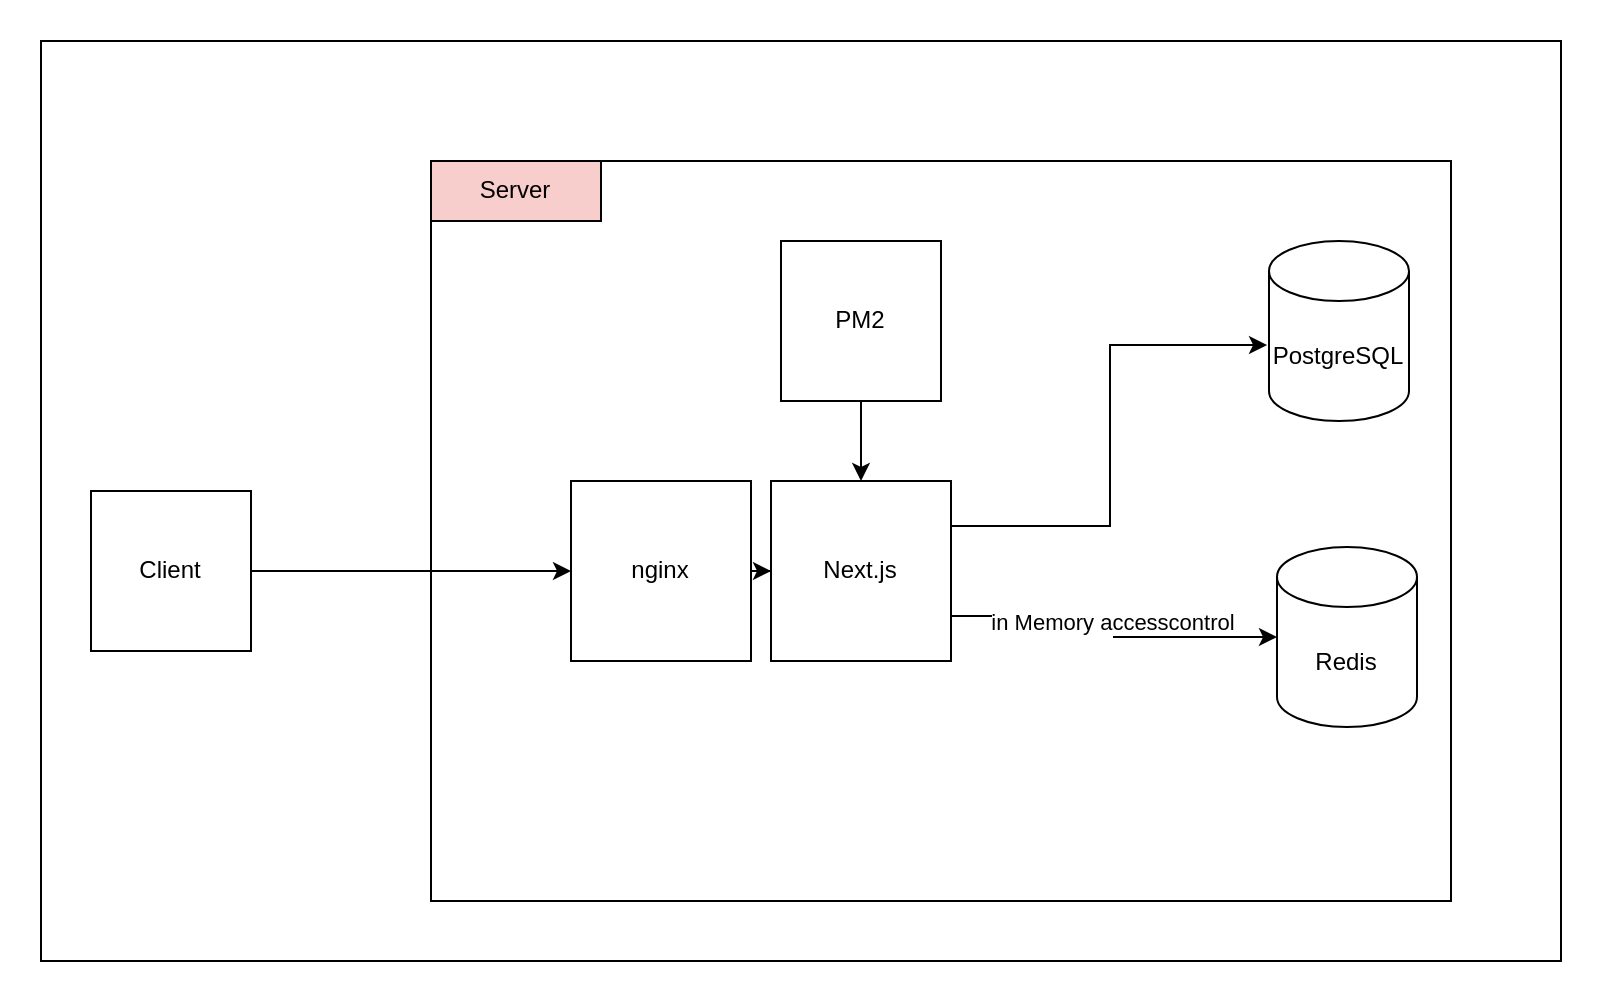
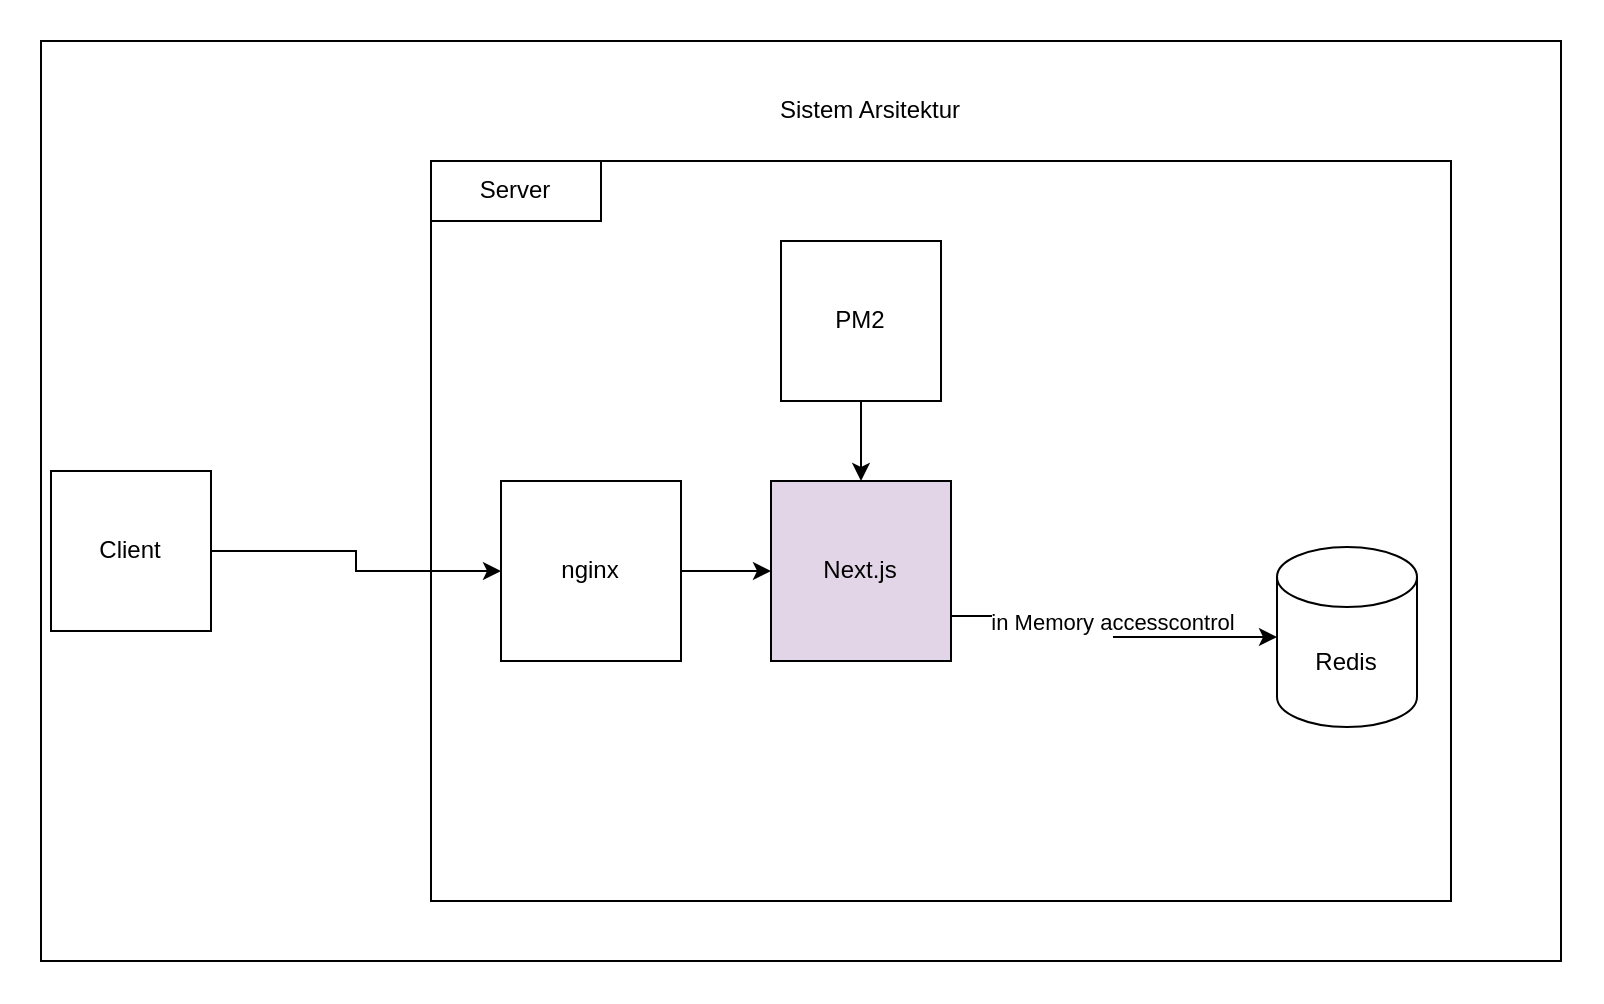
node "Sistem Arsitektur": added
node "Server": fillcolor #f8cecc -> #ffffff
node "PostgreSQL": removed
edge "Next.js" -> "PostgreSQL": removed
node "Client": moved (171, 571) -> (131, 551)
node "nginx": moved (661, 571) -> (591, 571)
node "Next.js": fillcolor #ffffff -> #e1d5e7
